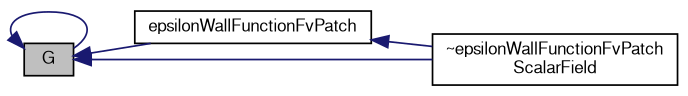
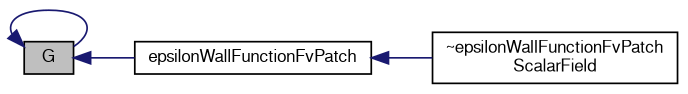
edge "~epsilonWallFunctionFvPatch ScalarField" -> "G": removed
